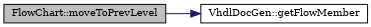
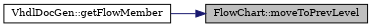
edge "FlowChart::moveToPrevLevel" -> "VhdlDocGen::getFlowMember": reversed
